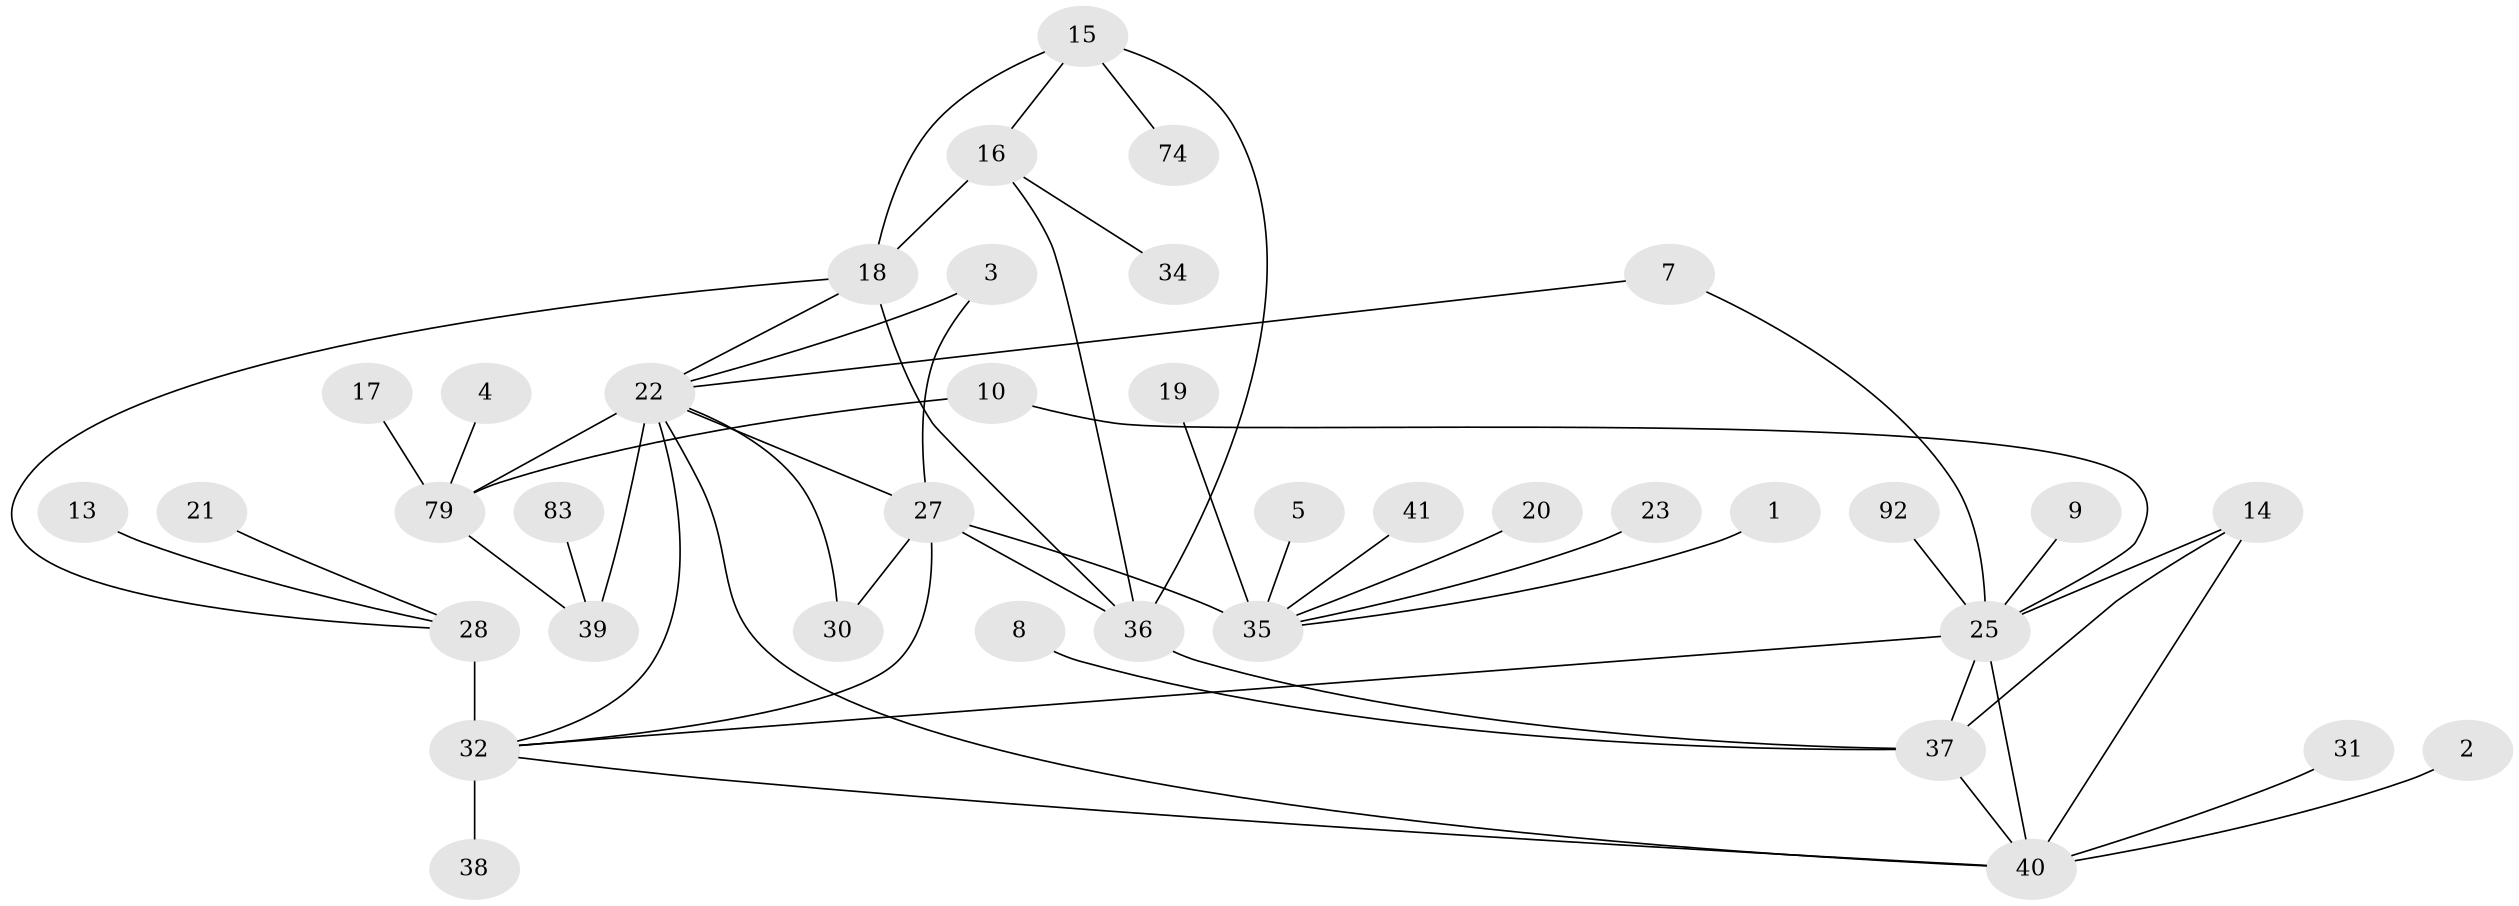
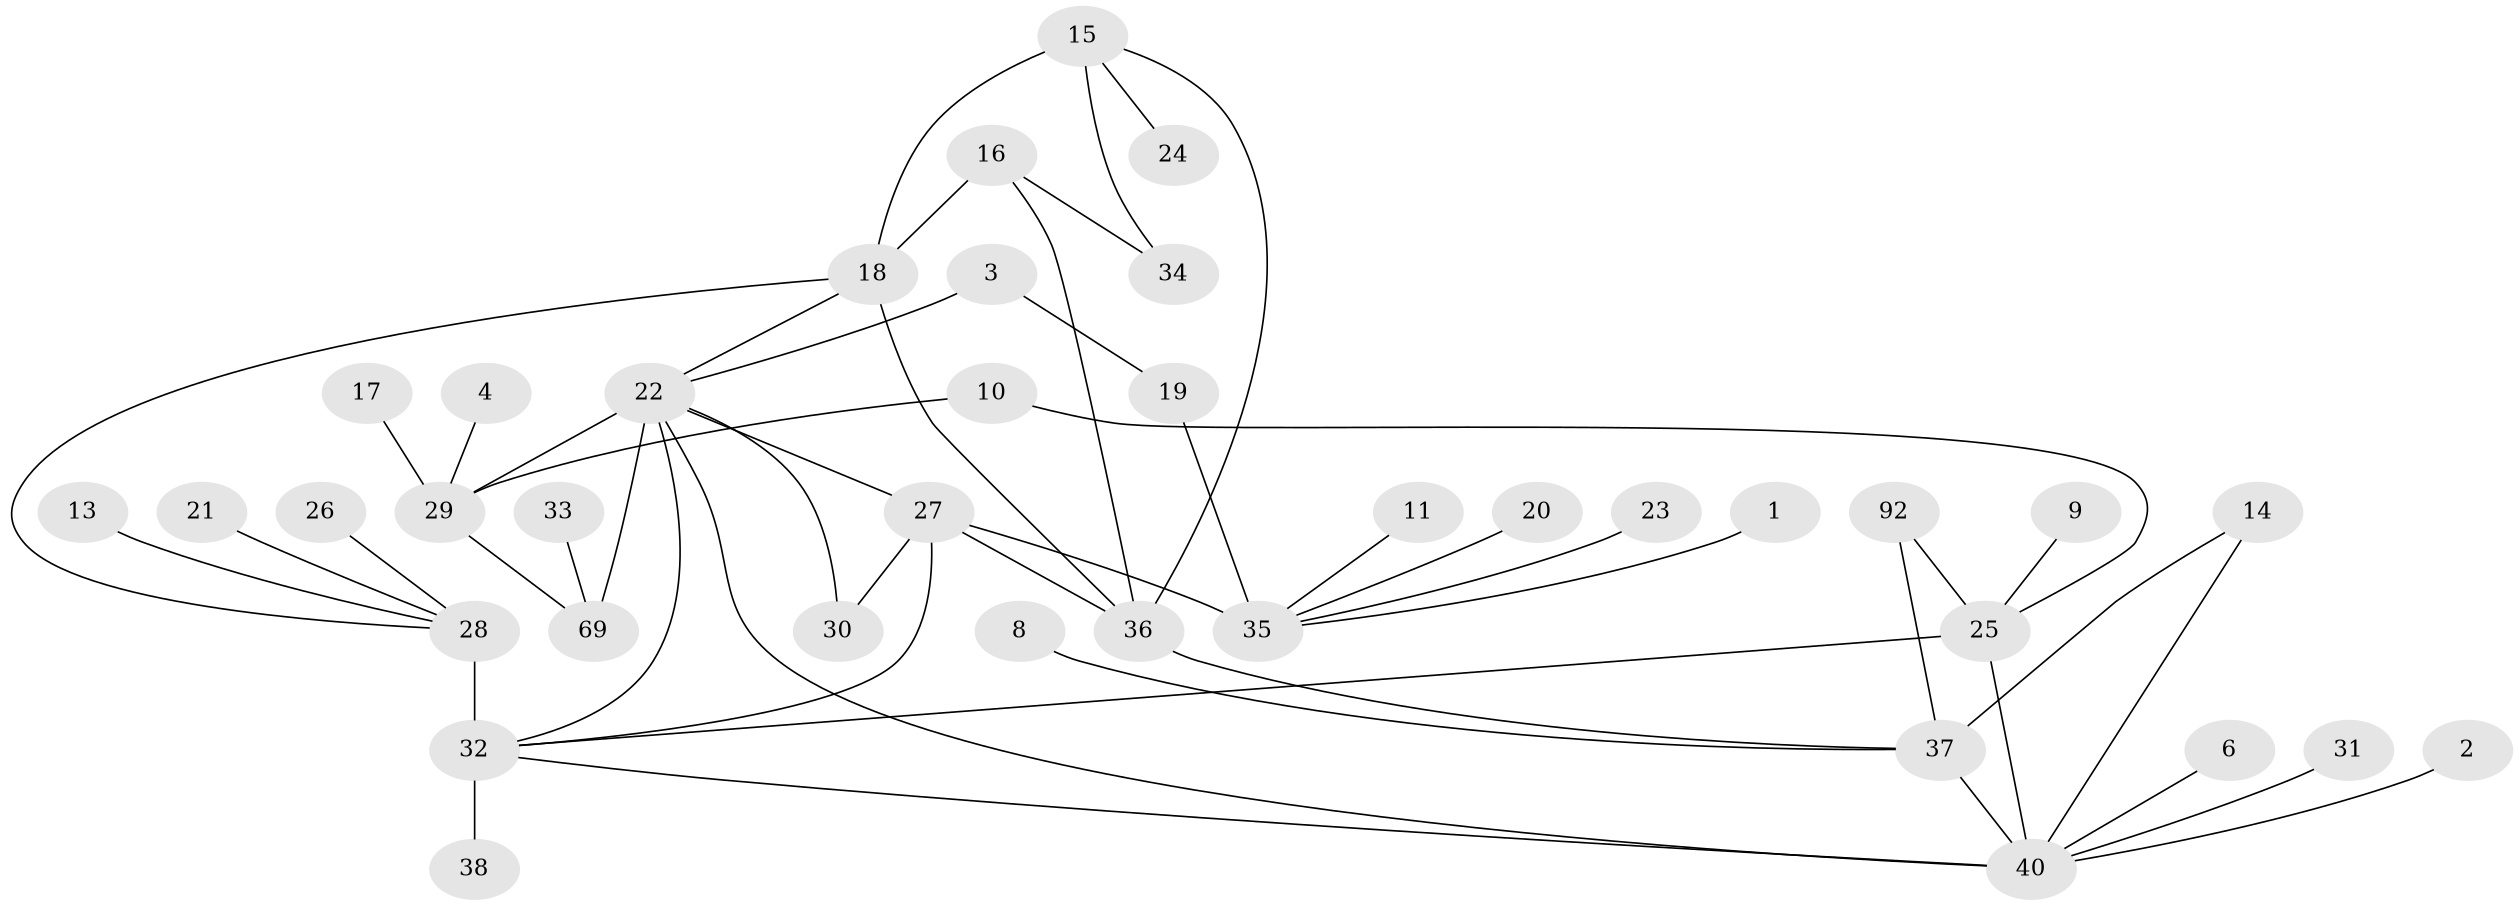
edge "15" -- "16": now "15" -- "34"
node "74": label "74" -> "24"
node "7": removed
edge "3" -- "27": now "3" -- "19"
node "26": added
node "79": label "79" -> "29"
node "83": label "83" -> "33"
node "5": removed
node "41": label "41" -> "11"
edge "14" -- "25": removed
node "39": label "39" -> "69"
edge "25" -- "37": now "92" -- "37"
node "6": added
